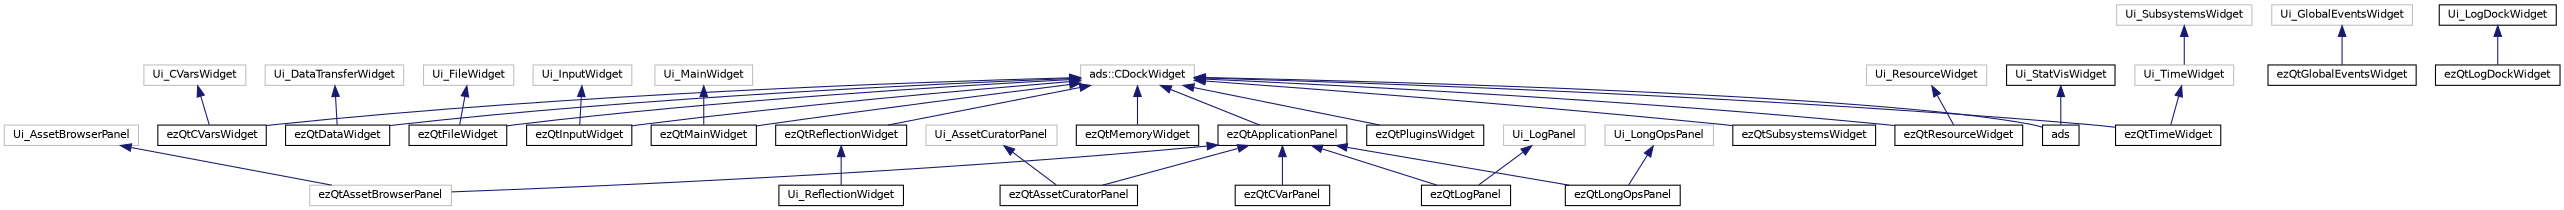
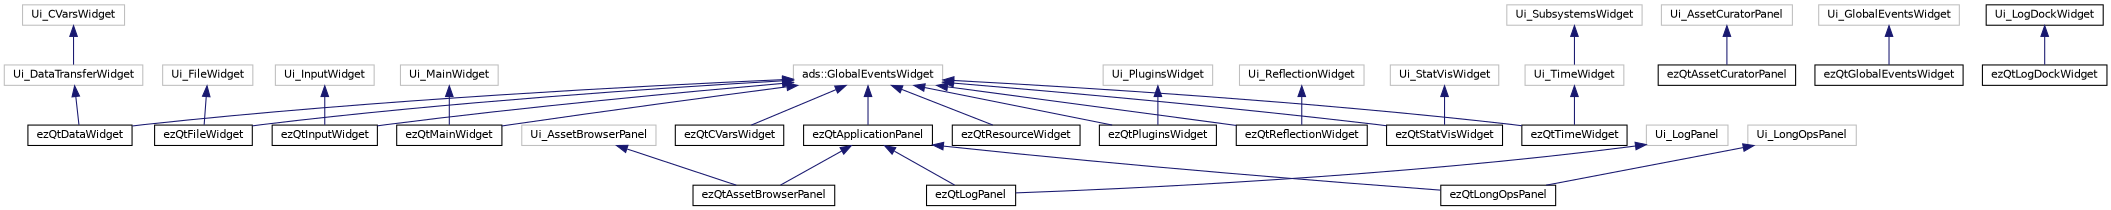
node "ads::CDockWidget": label "ads::CDockWidget" -> "ads::GlobalEventsWidget"
node "Ui_PluginsWidget": added
node "Ui_ResourceWidget": removed
node "Ui_StatVisWidget": color black -> grey75
edge "ezQtCVarsWidget" -> "Ui_CVarsWidget": now "Ui_DataTransferWidget" -> "Ui_CVarsWidget"
node "ezQtMemoryWidget": removed
node "ezQtSubsystemsWidget": removed
node "ads": label "ads" -> "ezQtStatVisWidget"
edge "Ui_ReflectionWidget" -> "ezQtReflectionWidget": reversed
edge "ezQtAssetCuratorPanel" -> "ezQtApplicationPanel": removed
node "ezQtAssetBrowserPanel": color grey75 -> black
node "Ui_ReflectionWidget": color black -> grey75
node "ezQtCVarPanel": removed
